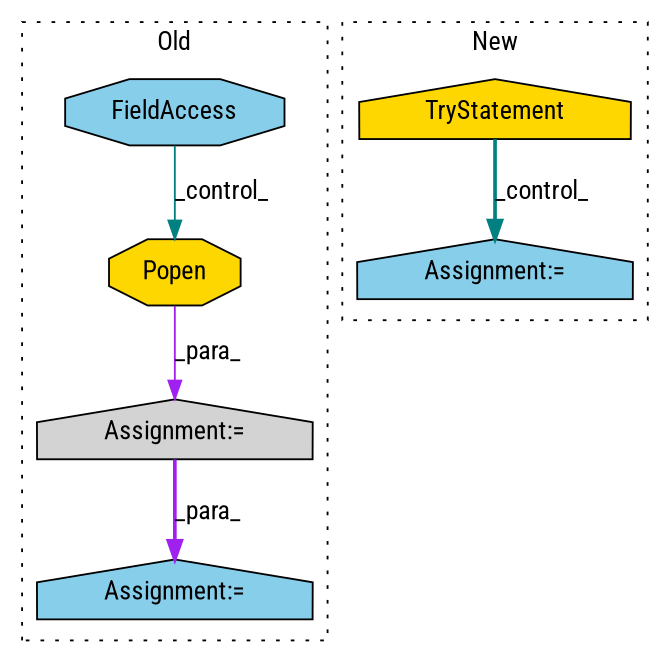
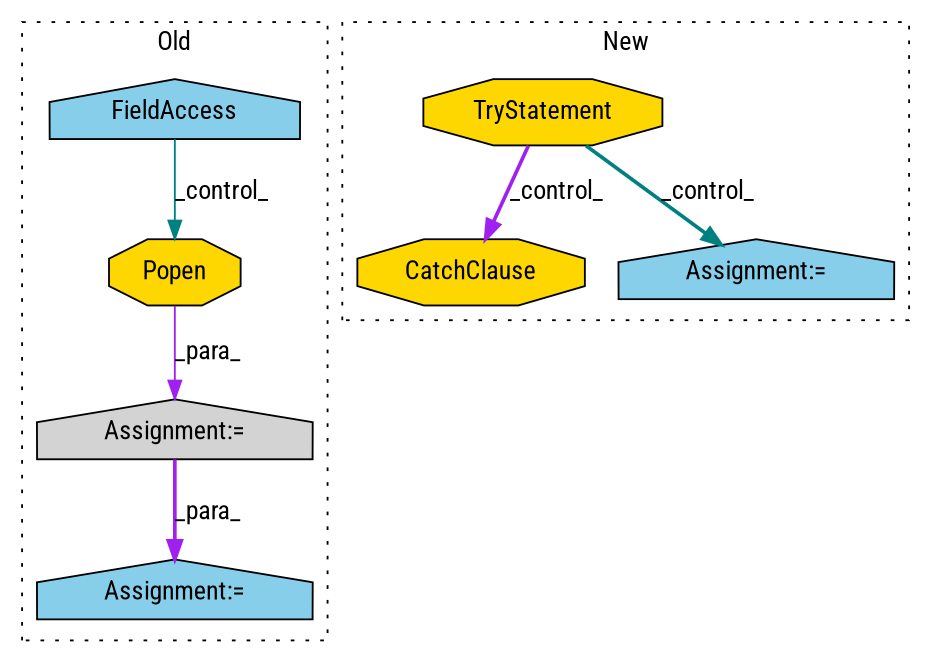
node "FieldAccess": shape octagon -> house
node "TryStatement": shape house -> octagon
node "CatchClause": added
